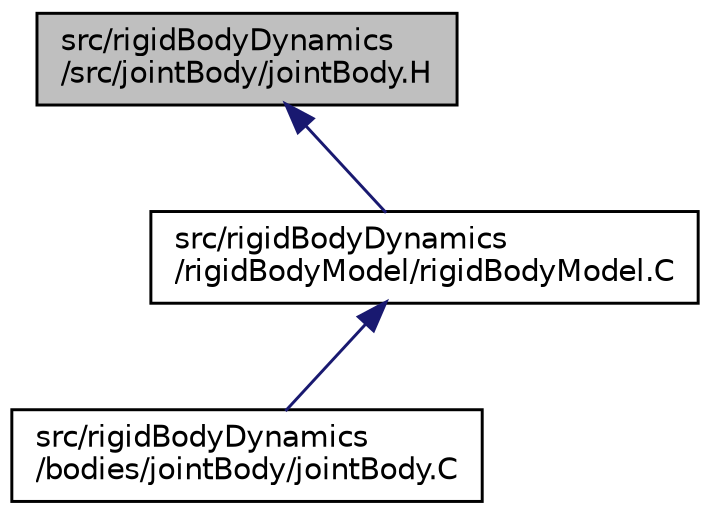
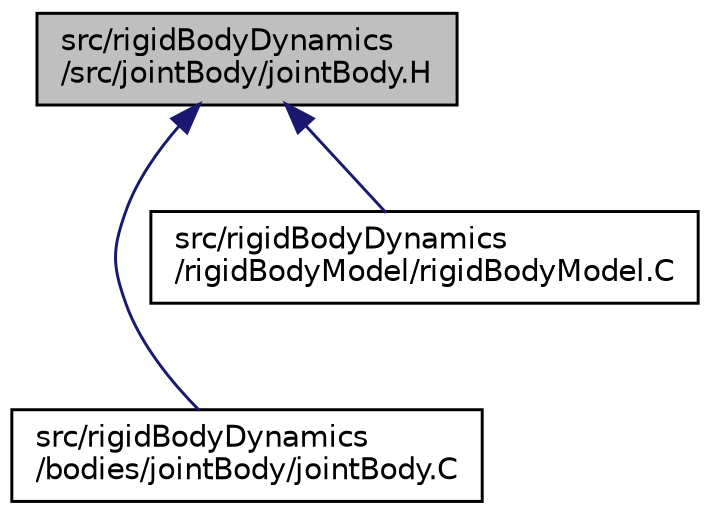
edge "src/rigidBodyDynamics /bodies/jointBody/jointBody.C" -> "src/rigidBodyDynamics /rigidBodyModel/rigidBodyModel.C": now "src/rigidBodyDynamics /bodies/jointBody/jointBody.C" -> "src/rigidBodyDynamics /src/jointBody/jointBody.H"
